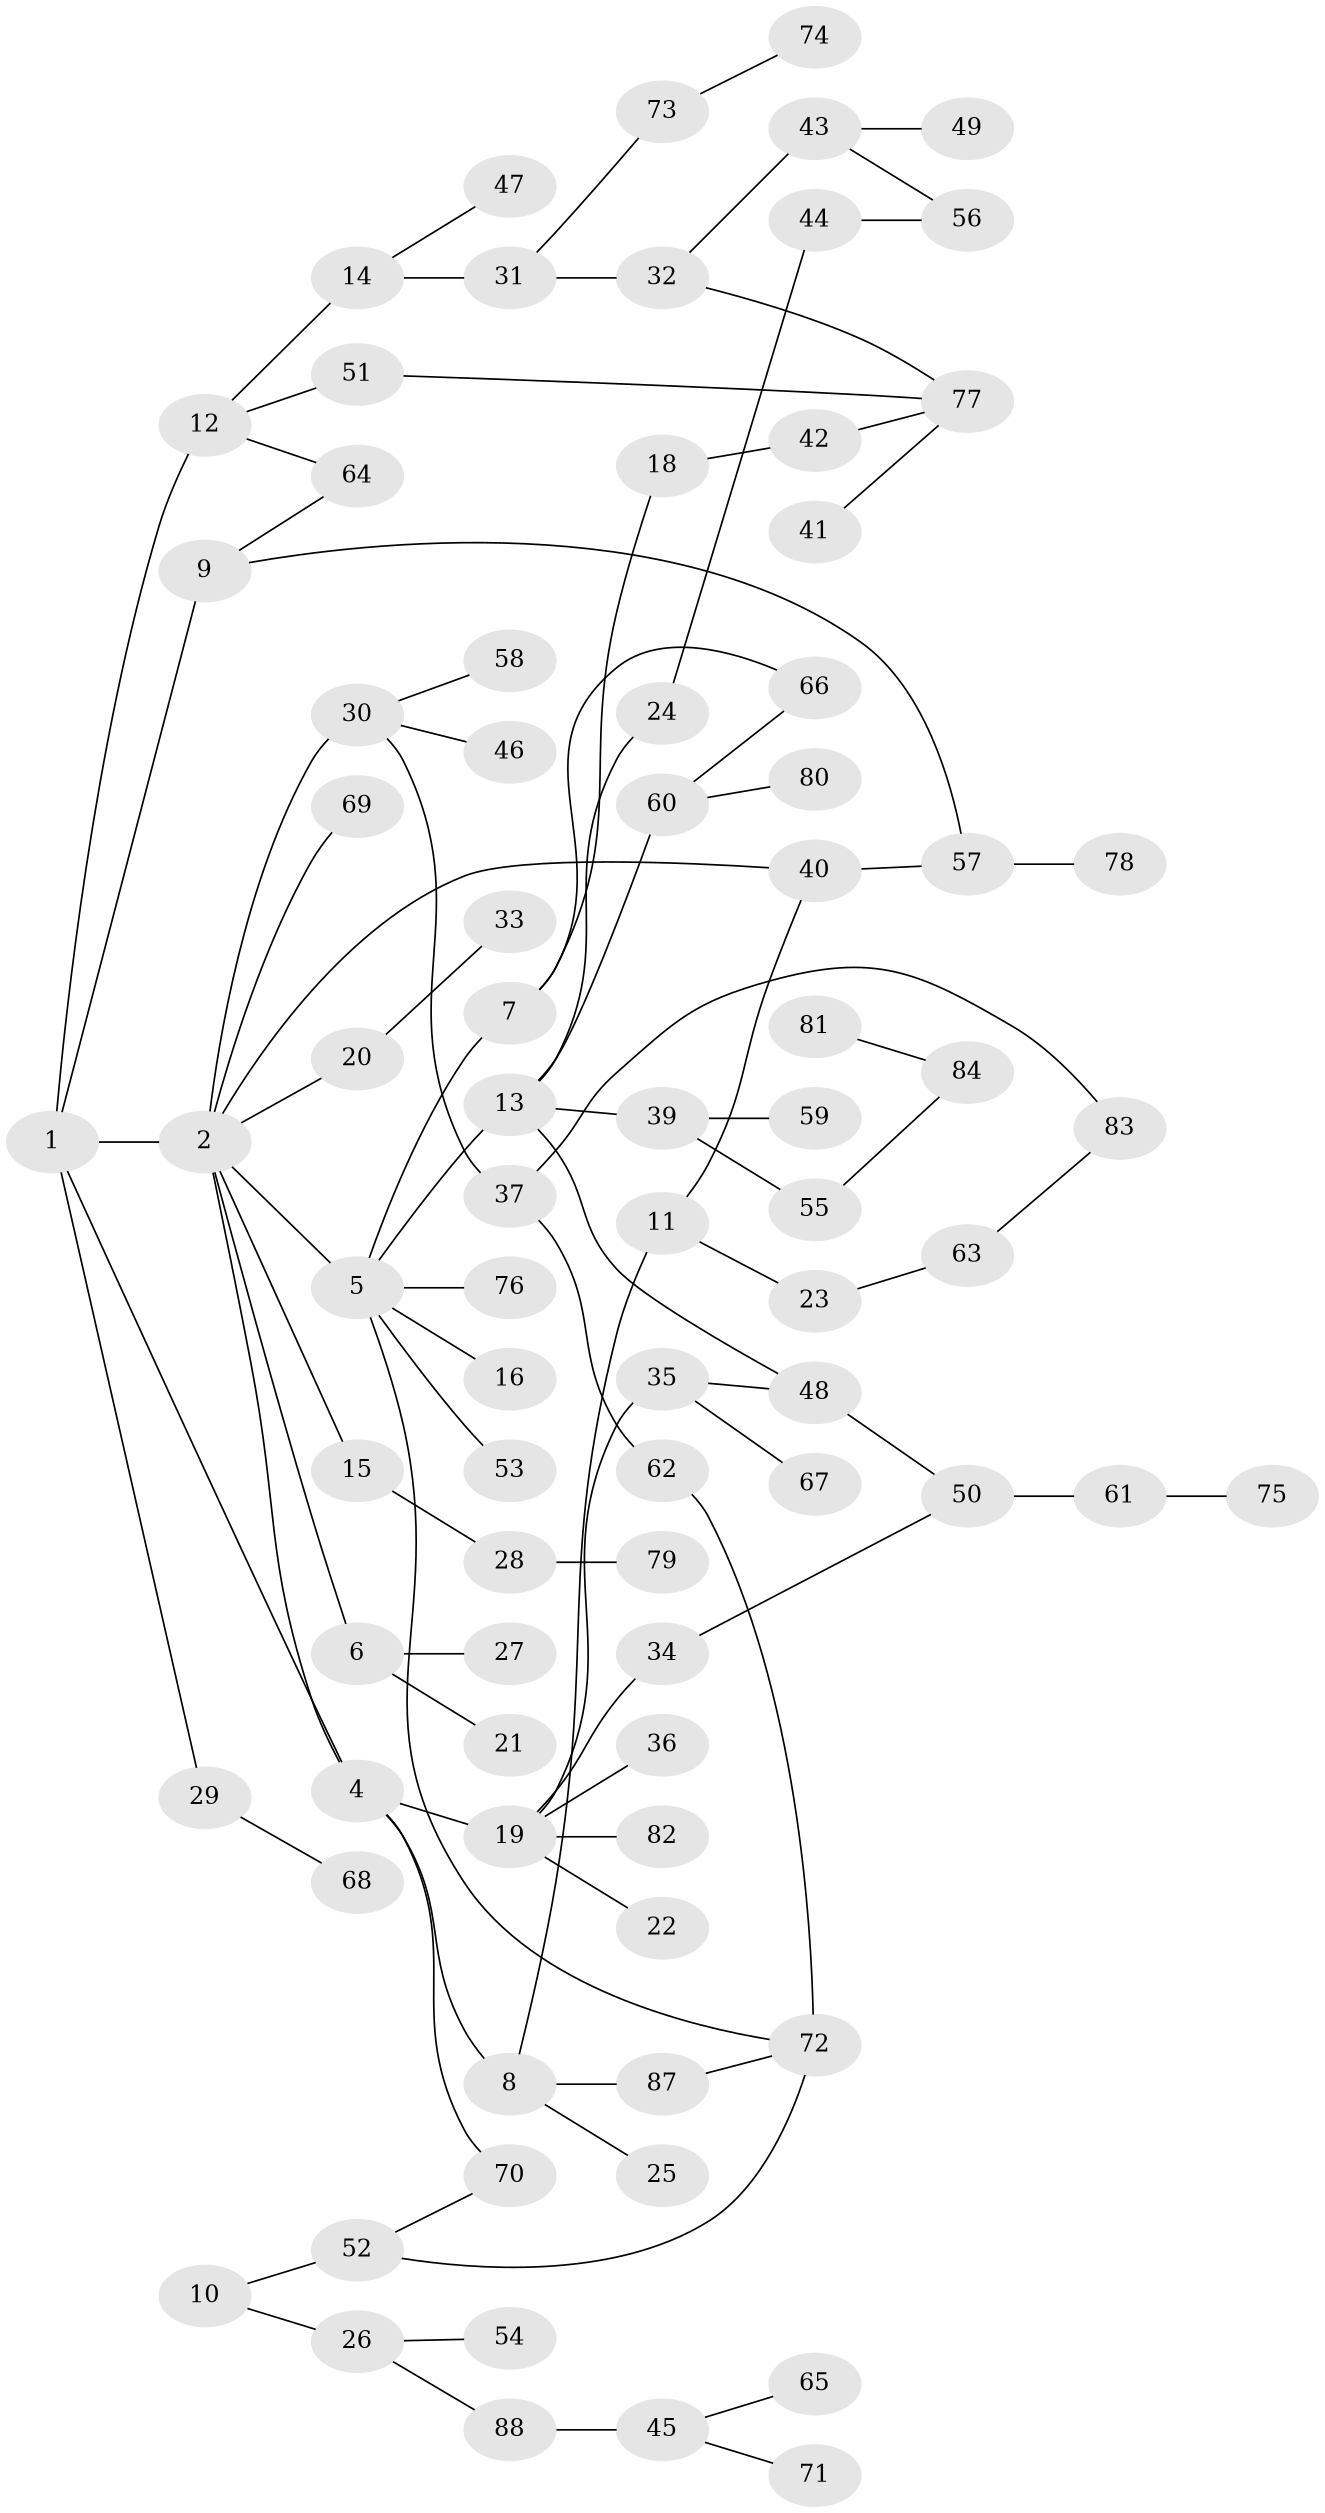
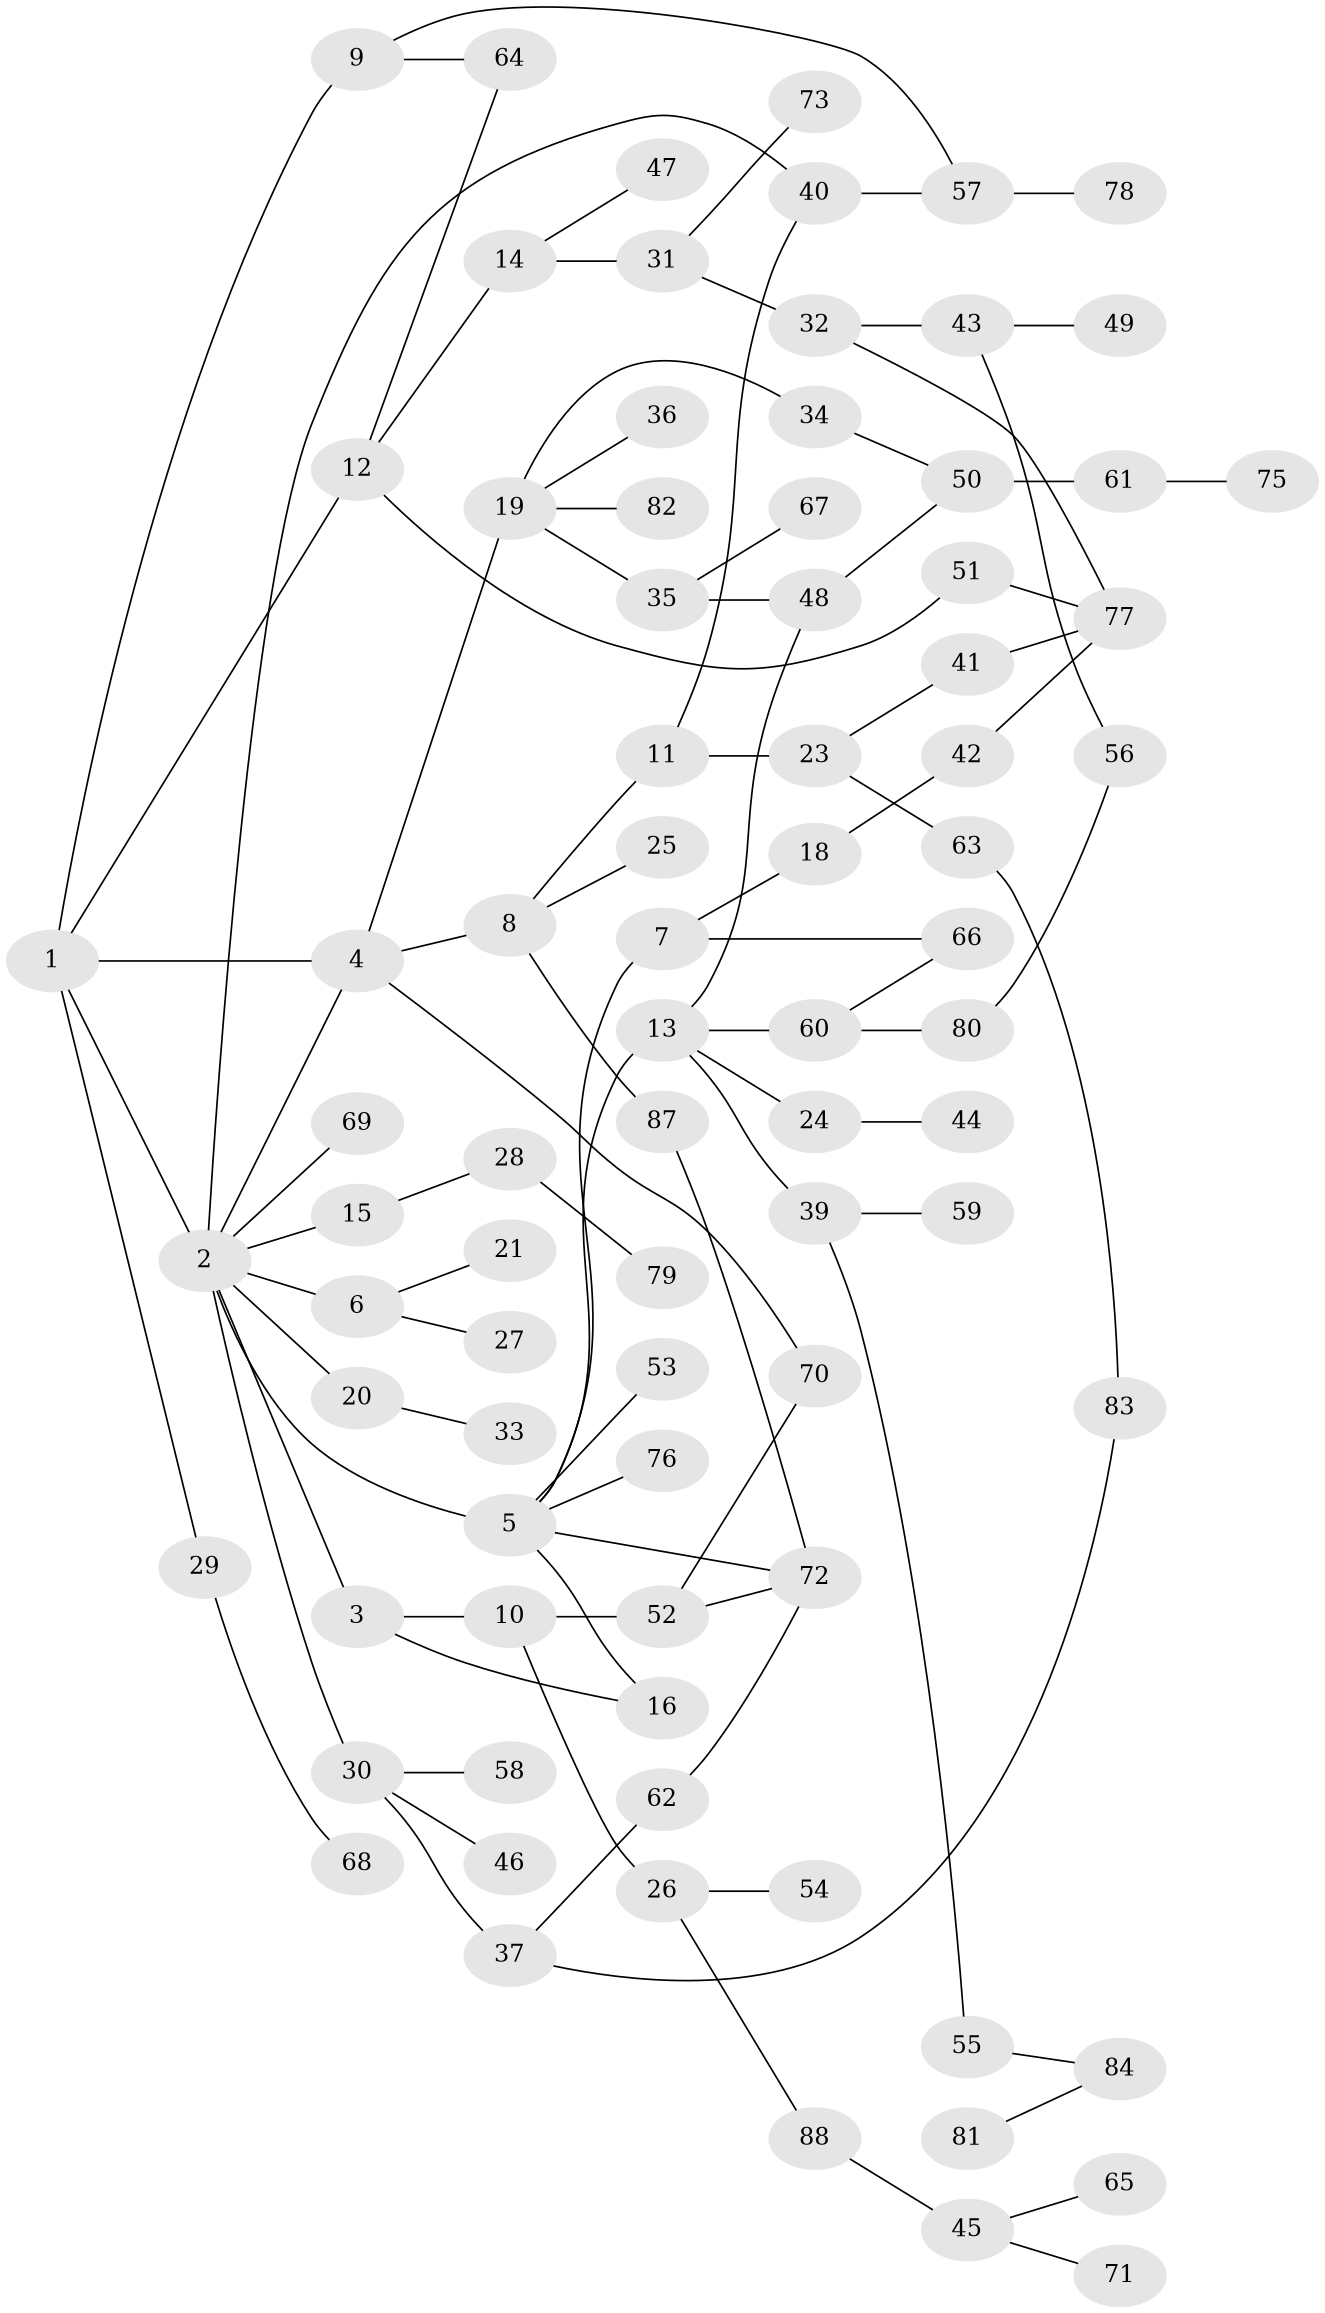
node "74": removed
edge "44" -- "56": now "80" -- "56"
edge "41" -- "23": added
node "3": added
node "22": removed
